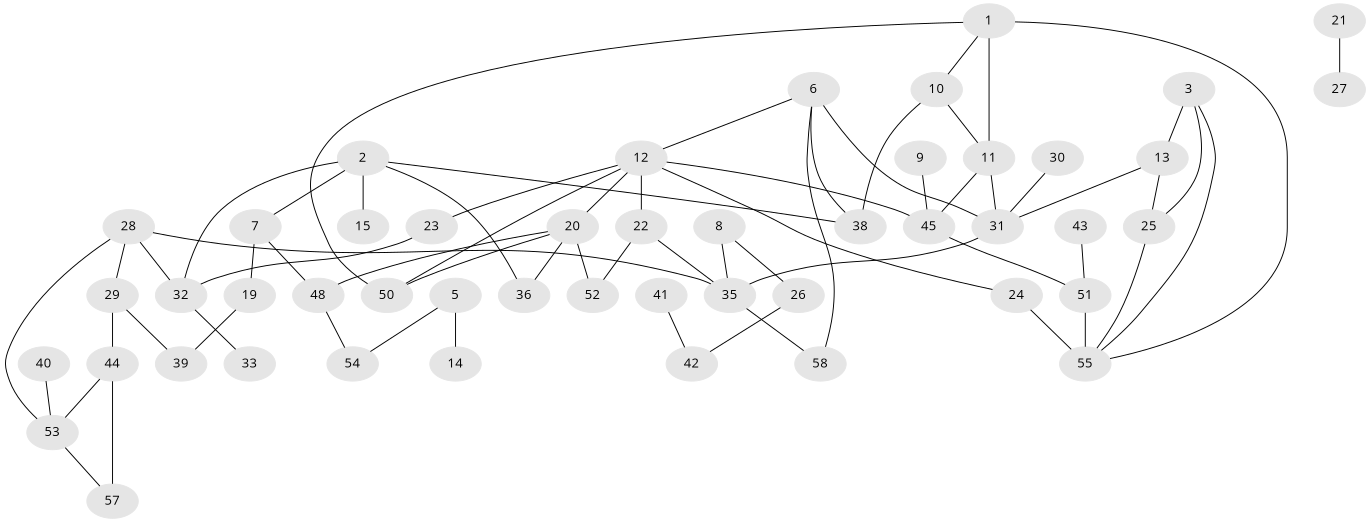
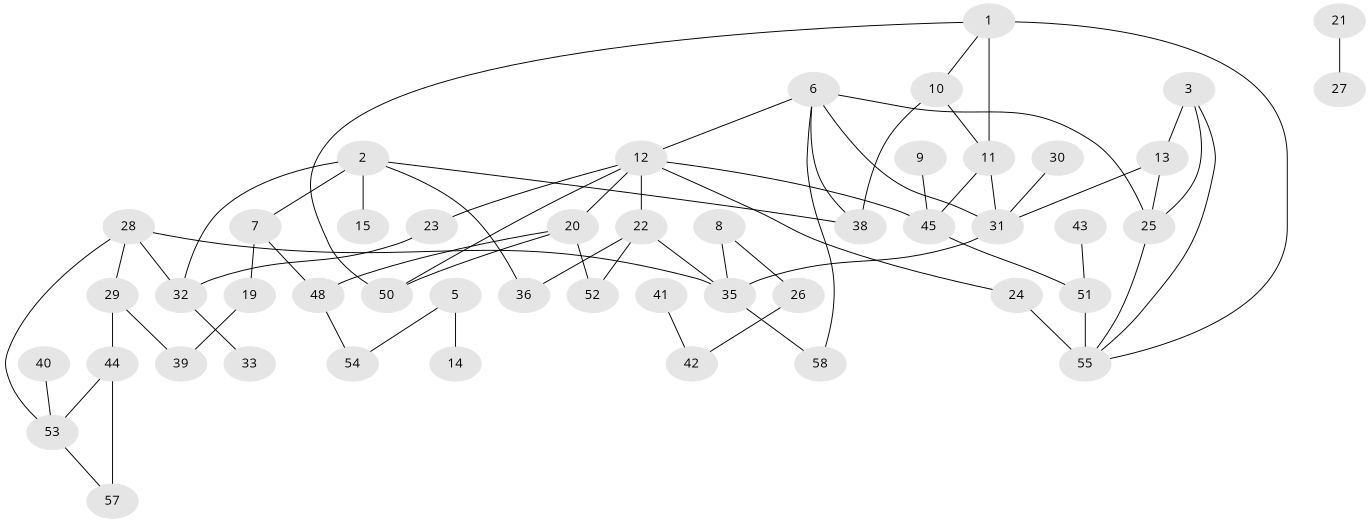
edge "6" -- "25": added
edge "20" -- "36": now "22" -- "36"
